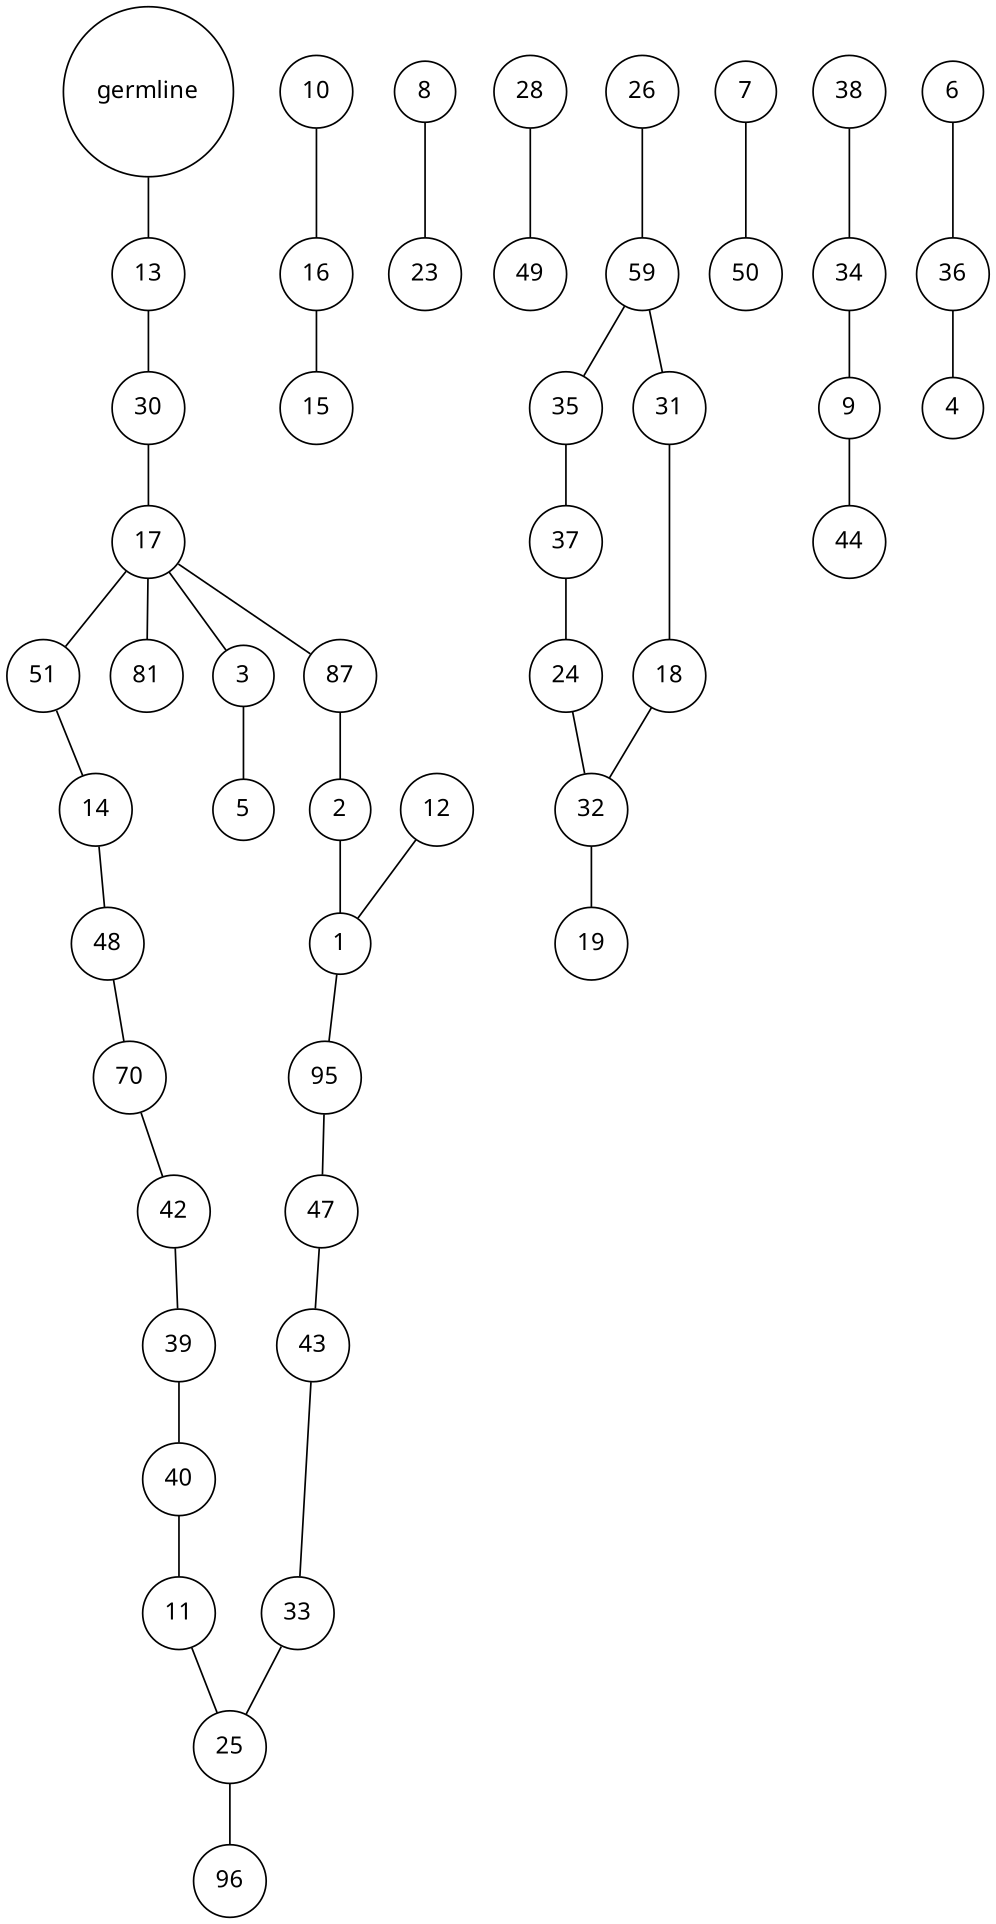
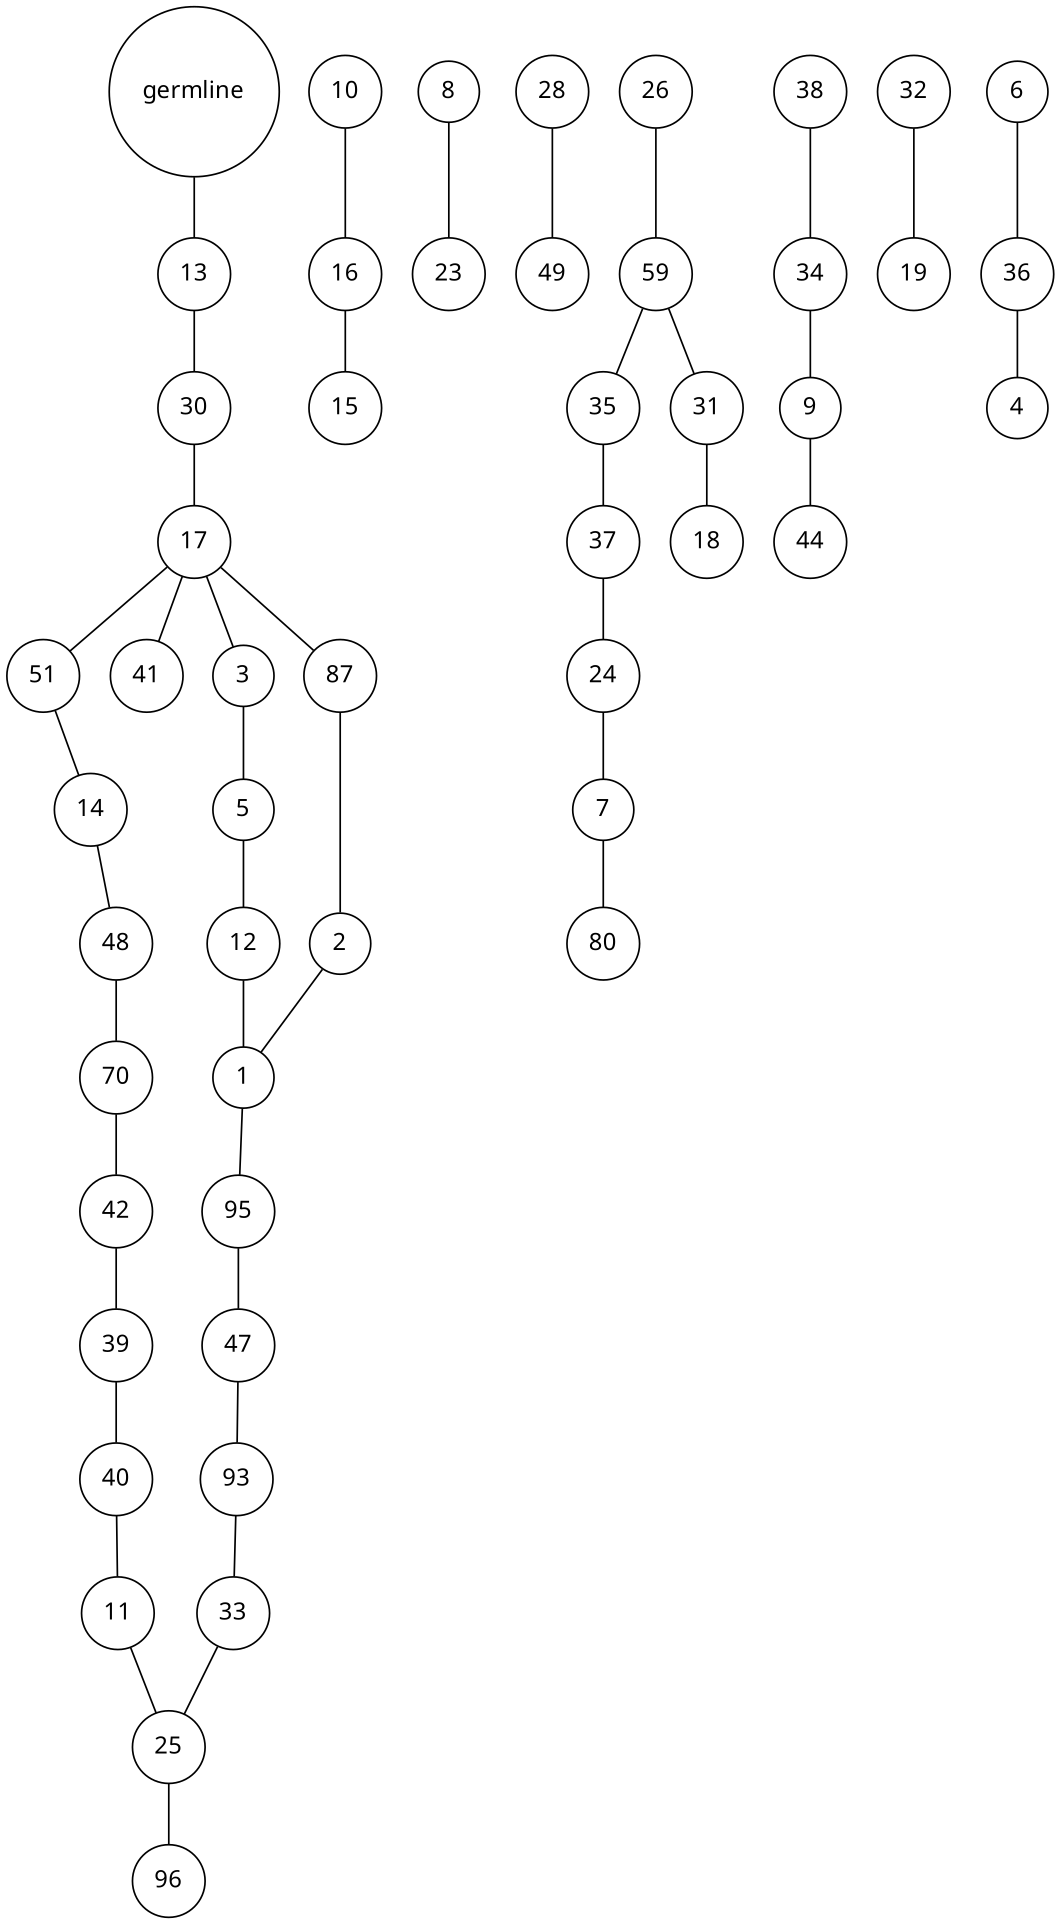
node "50": label "50" -> "80"
node "81": label "81" -> "41"
edge "24" -- "32": now "24" -- "7"
edge "18" -- "32": removed
edge "5" -- "12": added
node "43": label "43" -> "93"
